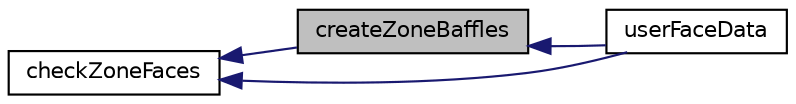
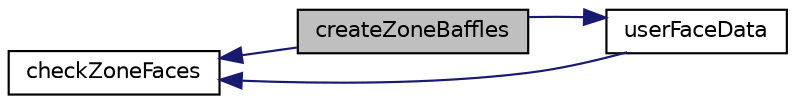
edge "userFaceData" -> "createZoneBaffles": reversed
